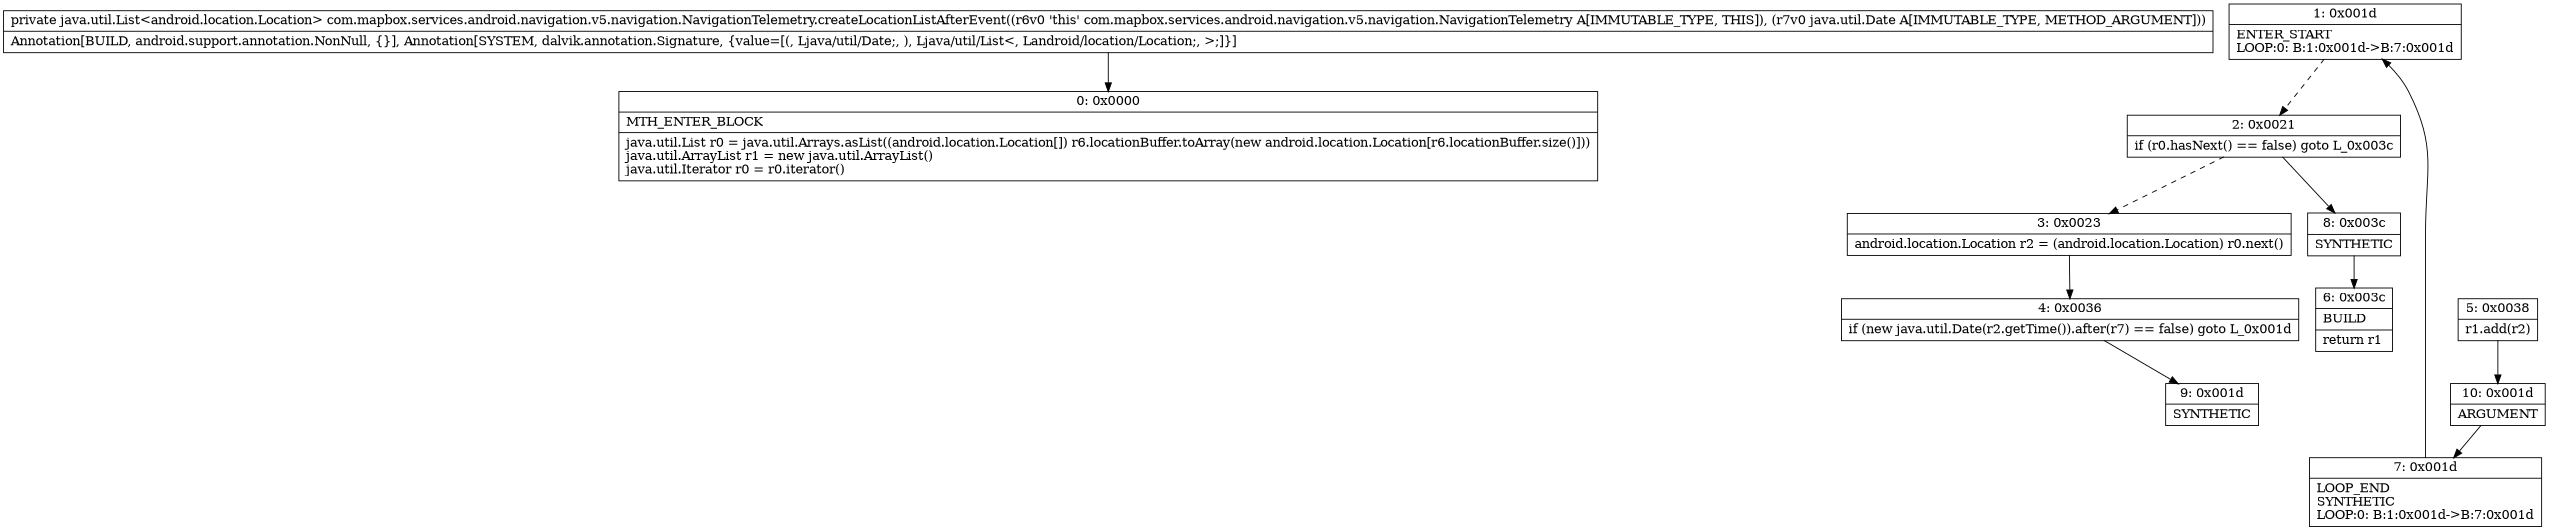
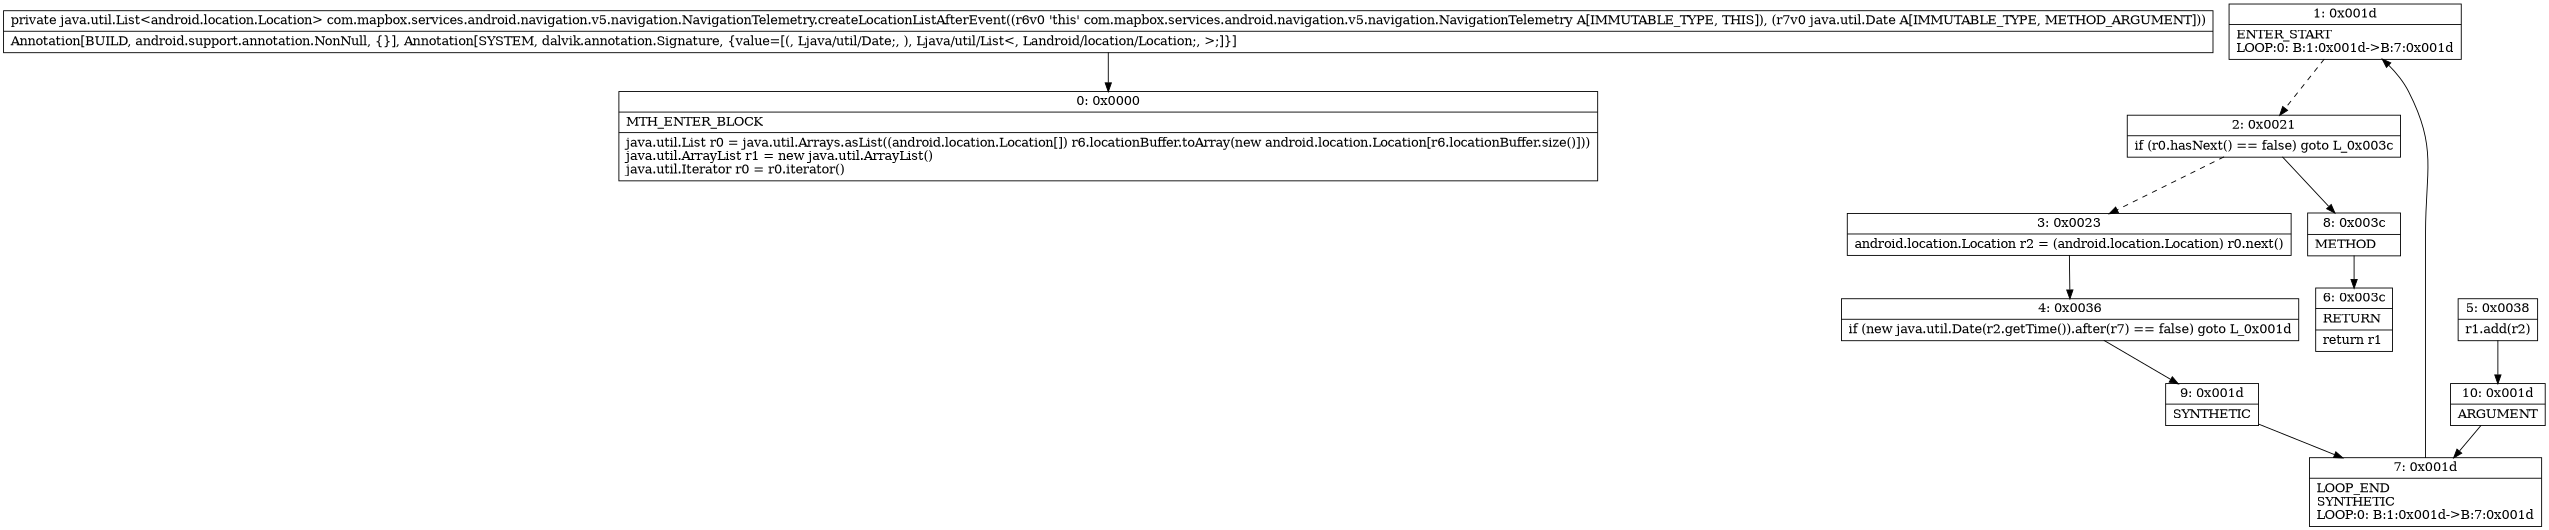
node "8: 0x003c": text "SYNTHETIC" -> "METHOD"
node "6: 0x003c": text "BUILD" -> "RETURN"
edge "9: 0x001d" -> "7: 0x001d": added
